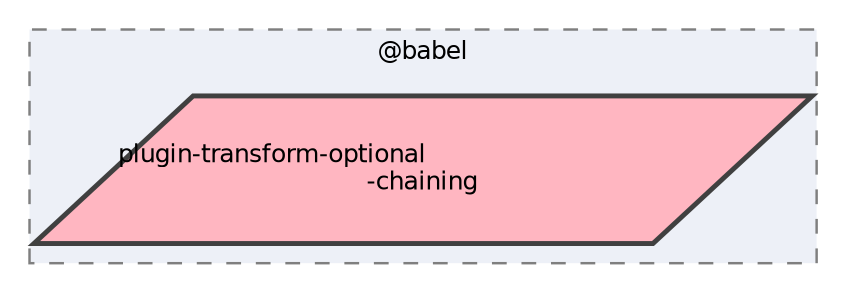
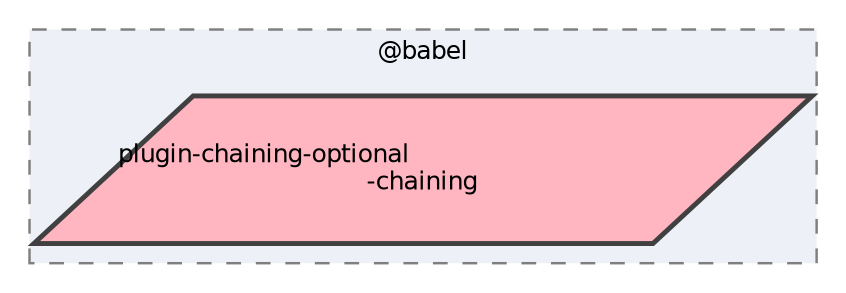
node "plugin-transform-optional -chaining": label "plugin-transform-optional -chaining" -> "plugin-chaining-optional -chaining"
